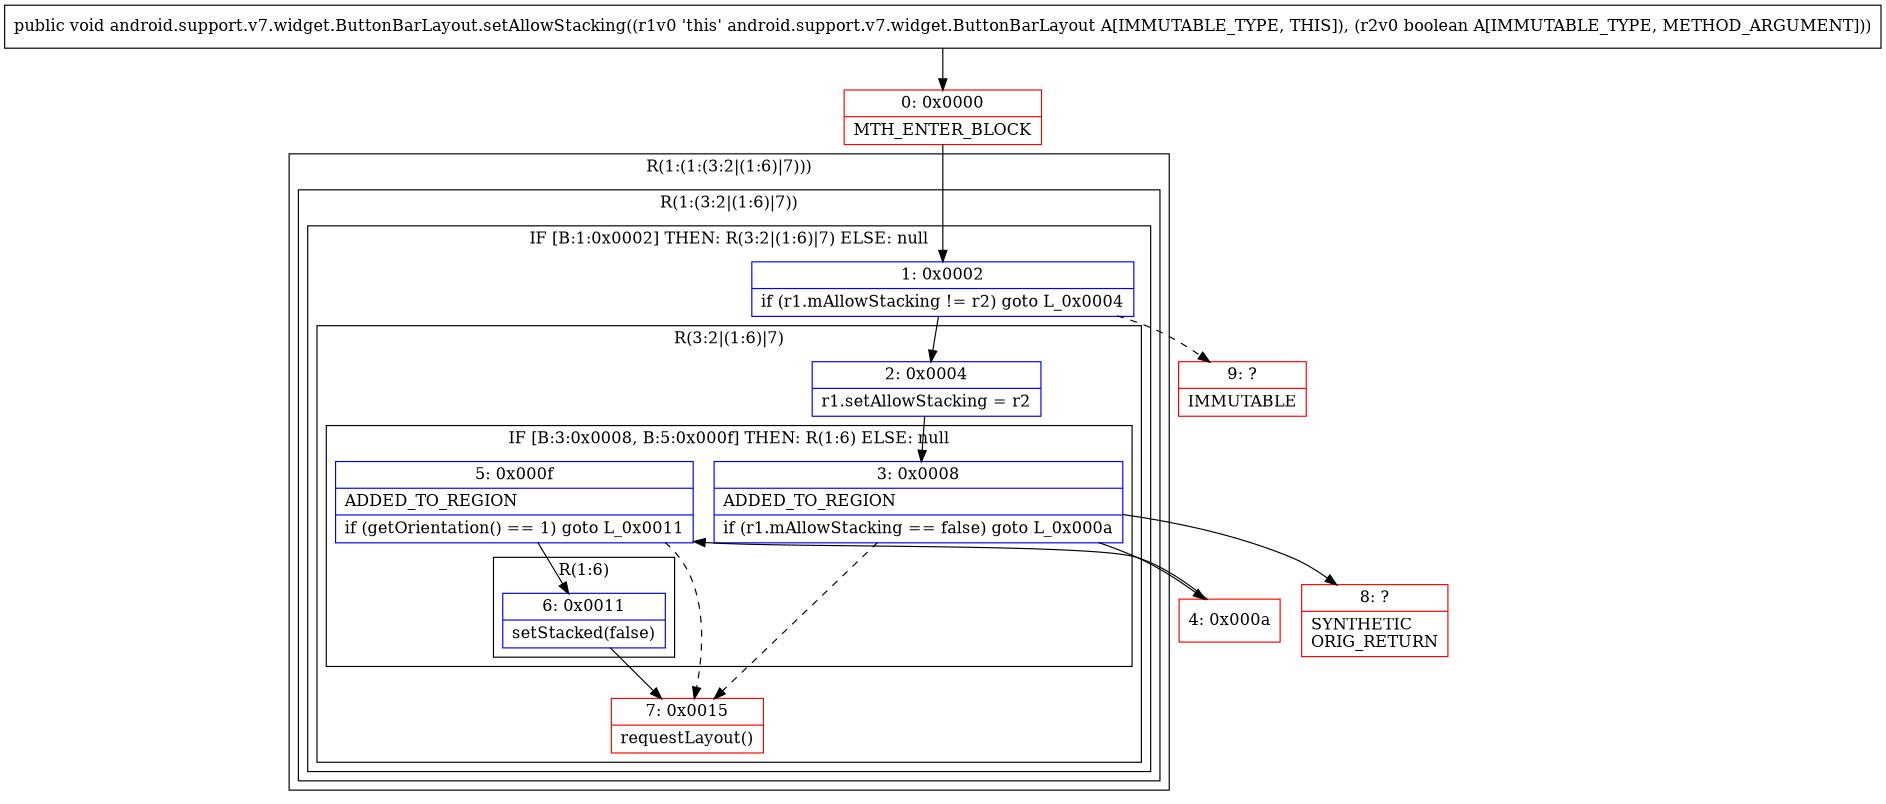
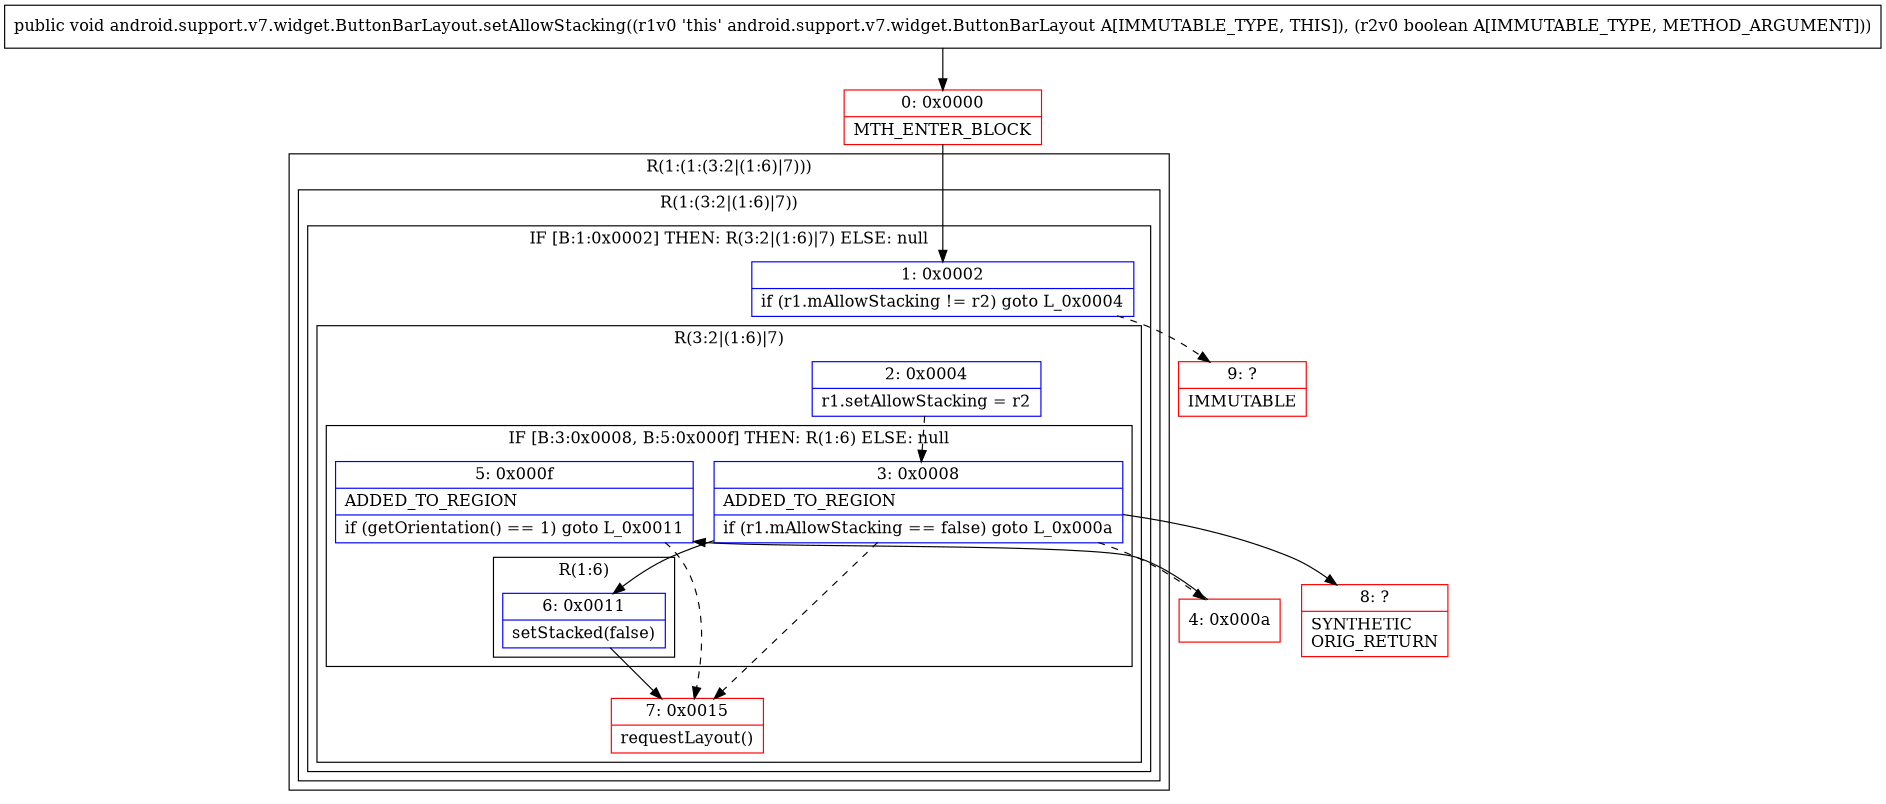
edge "1: 0x0002" -> "2: 0x0004": removed
edge "2: 0x0004" -> "3: 0x0008": style solid -> dashed
edge "3: 0x0008" -> "4: 0x000a": style solid -> dashed
edge "5: 0x000f" -> "6: 0x0011": now "3: 0x0008" -> "6: 0x0011"
